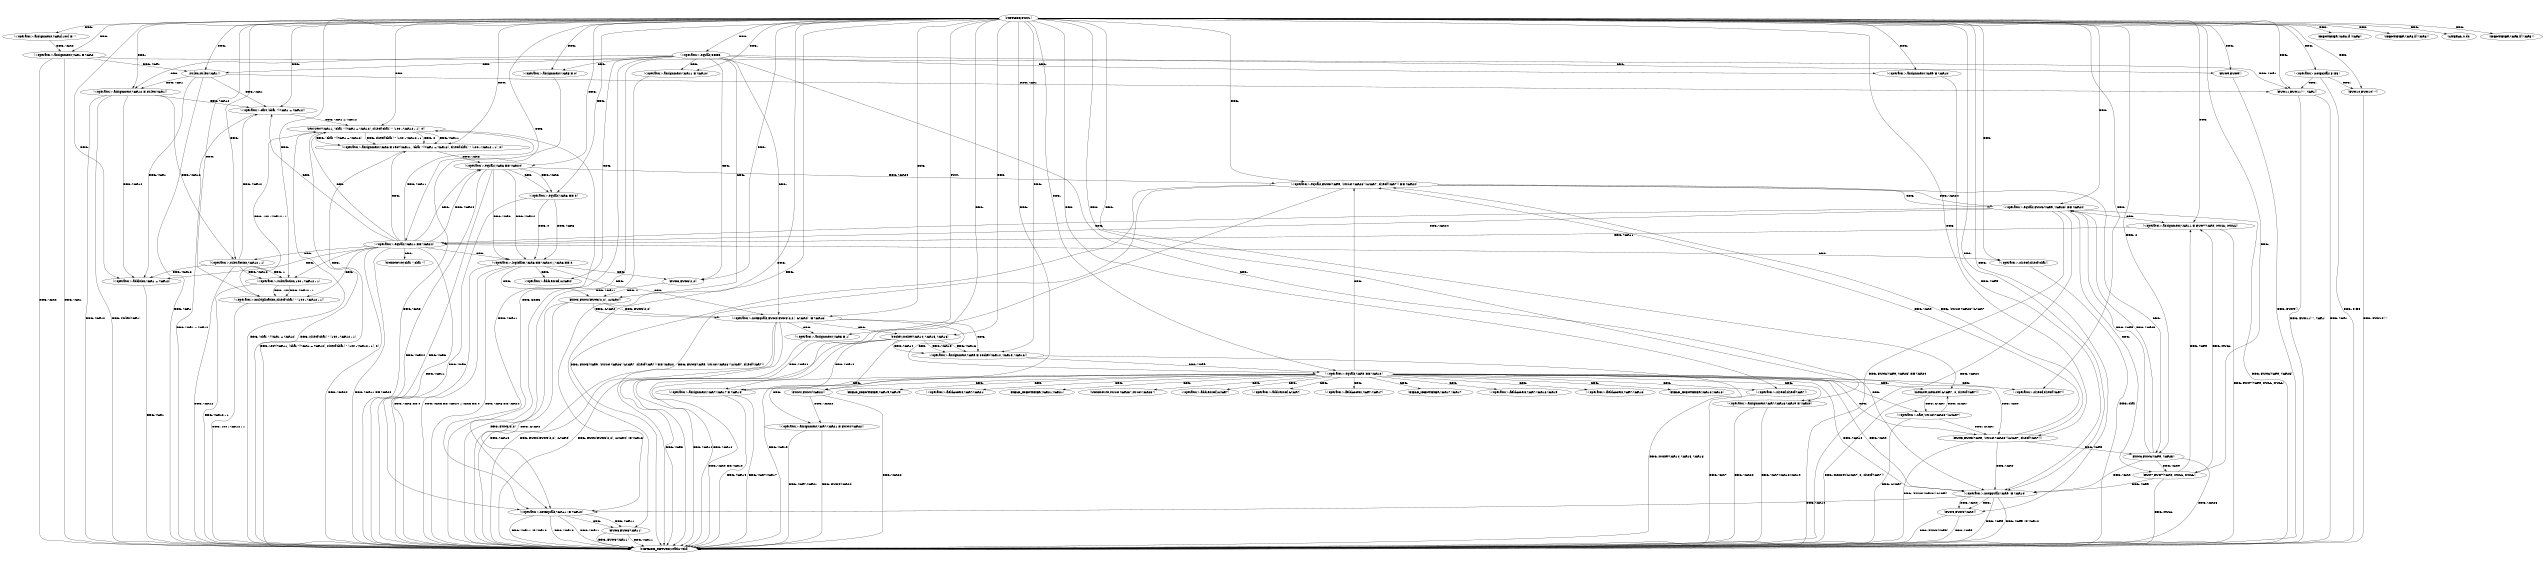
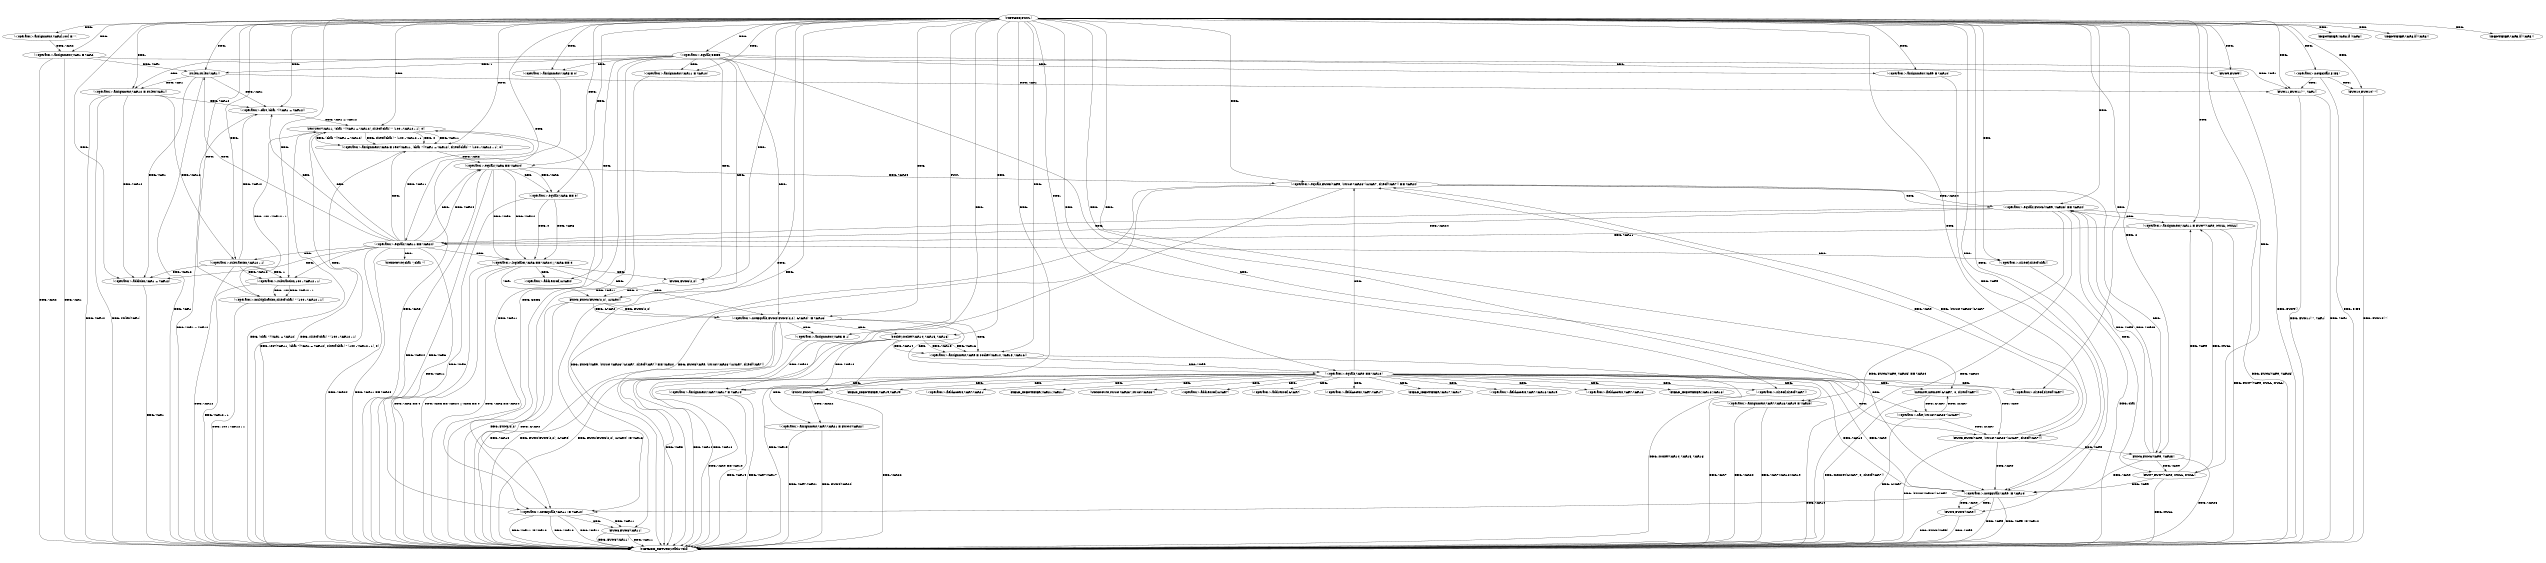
node "(LITERAL,0,do)": removed
edge "(<operator>.equals,5==5)" -> "(strlen,strlen(VAR1))": label "CDG: " -> "DDG: 1"
edge "(<operator>.equals,VAR11 == VAR24)" -> "(<operator>.multiplication,sizeof(char) * (100 - VAR12 - 1))": now "(<operator>.equals,VAR11 == VAR24)" -> "(strlen,strlen(VAR1))"
edge "(<operator>.logicalOr,VAR6 == VAR24 || VAR6 == 0)" -> "(FUN2,FUN2(FUN3(2,2), &VAR4))": label "CDG: " -> "VAR: "
